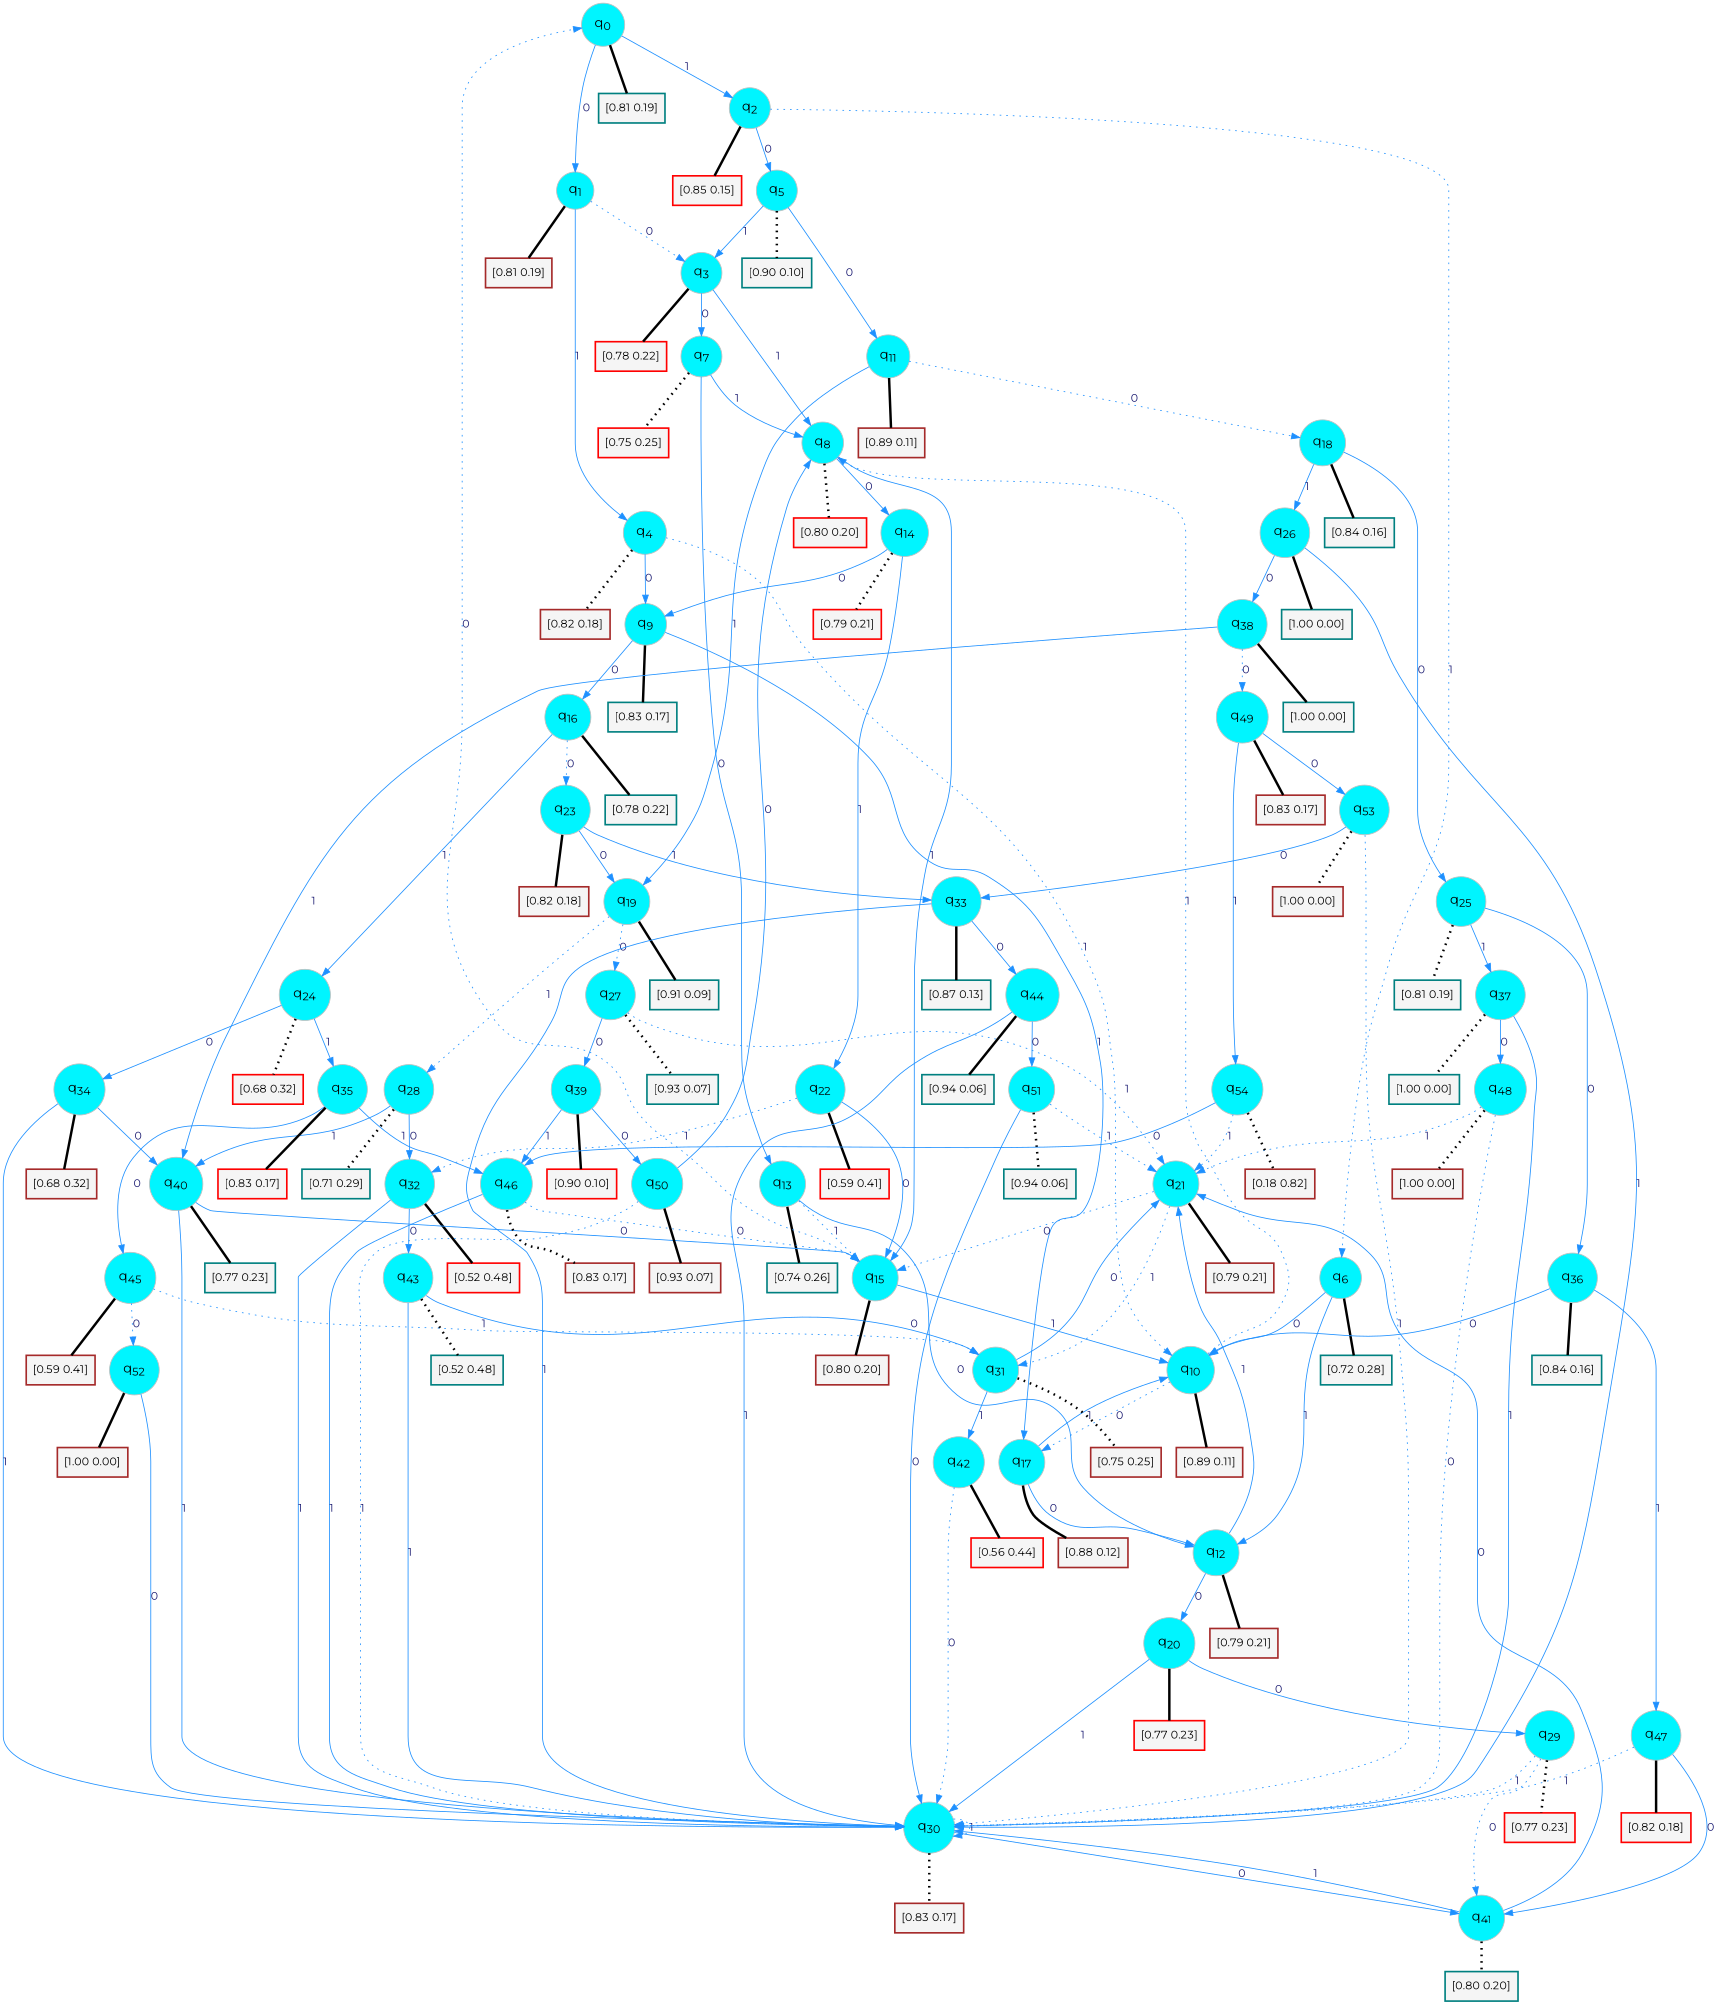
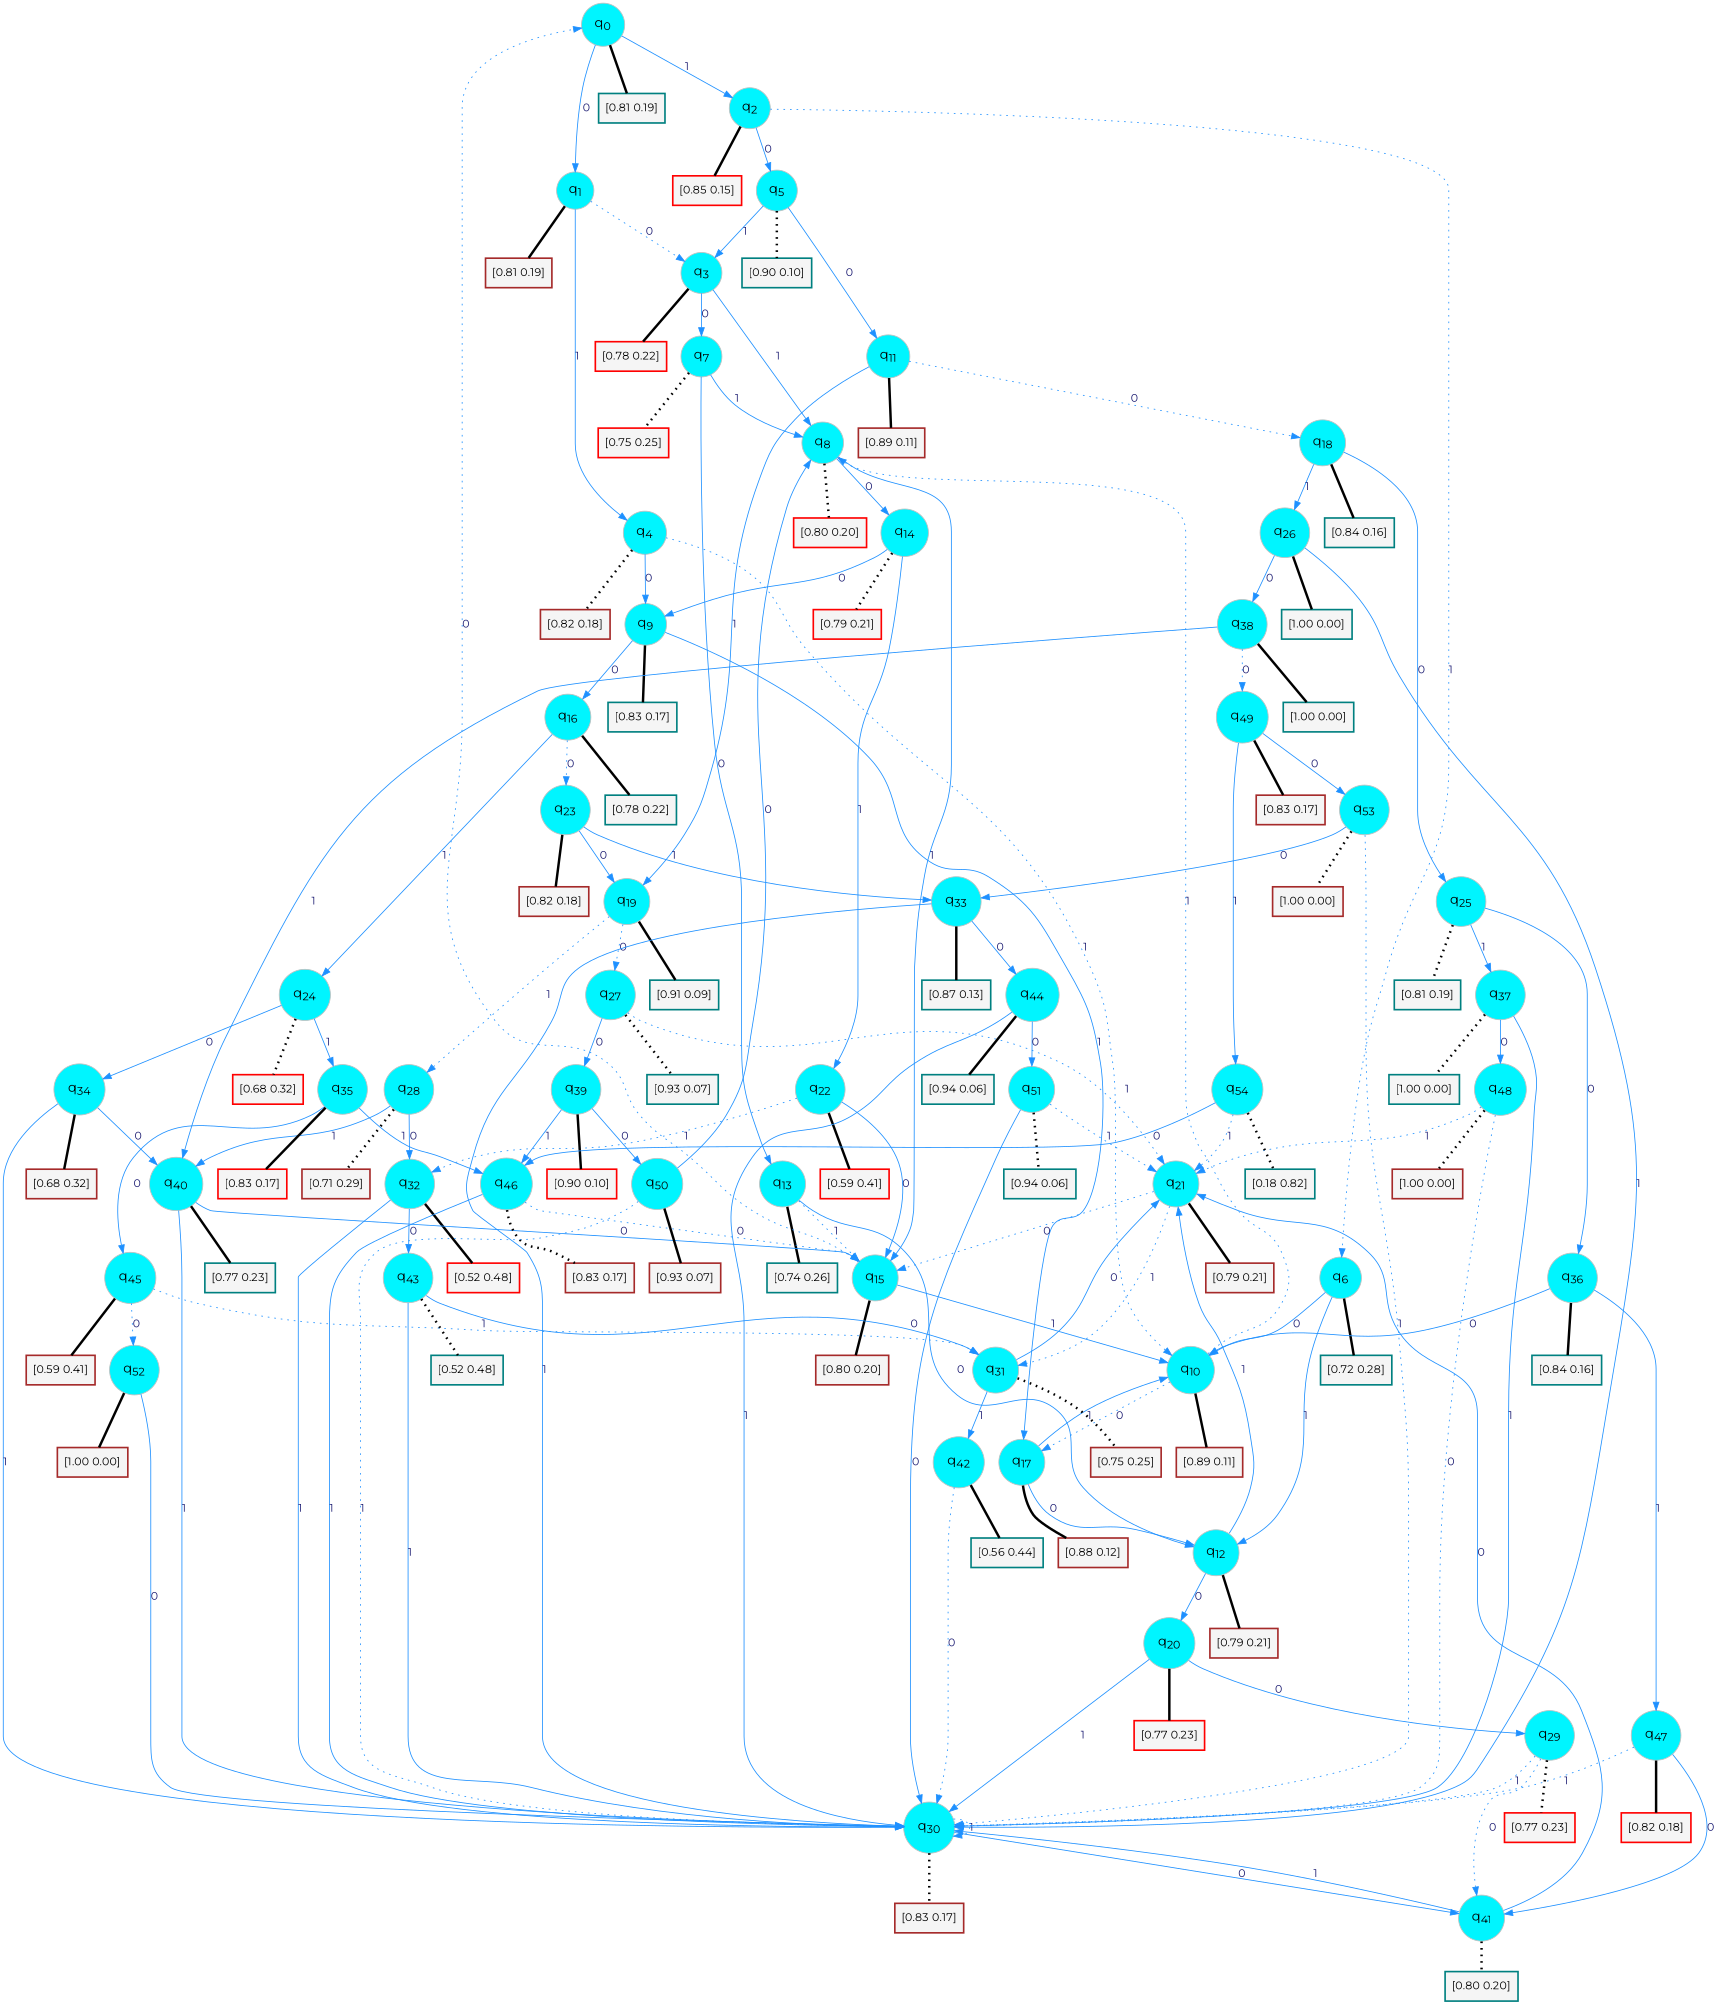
node "[0.71 0.29]": color teal -> brown
node "[0.18 0.82]": color brown -> teal
node "[0.56 0.44]": color red -> teal
